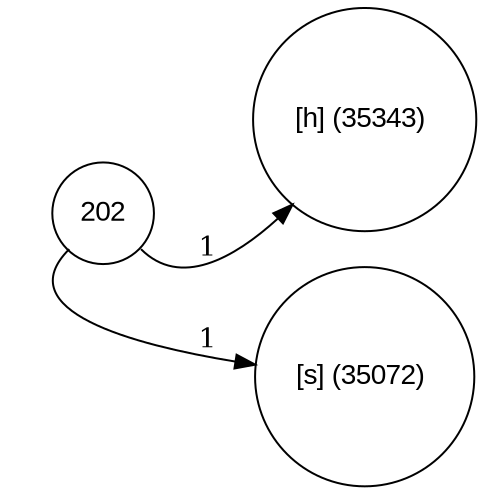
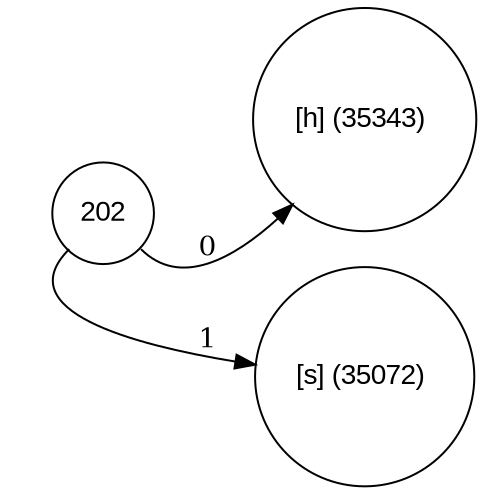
edge "202" -> "[h] (35343)": label " 1" -> " 0"
